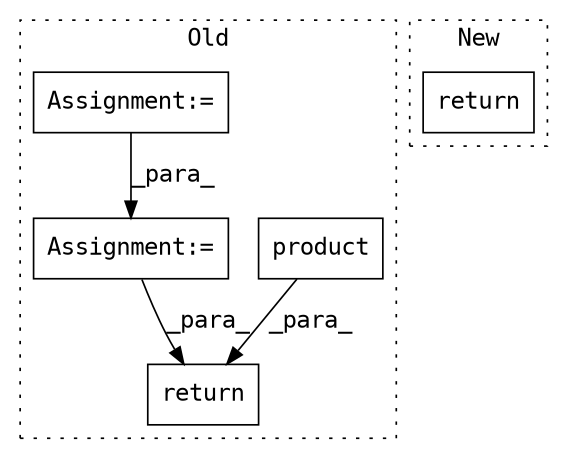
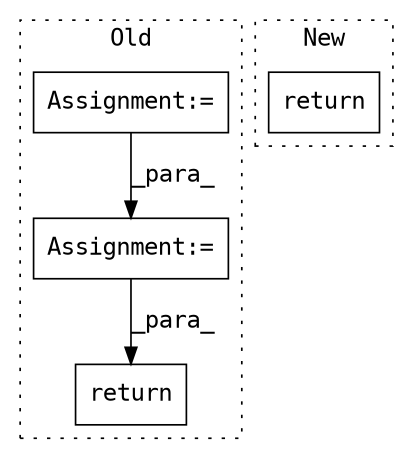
node "product": removed
